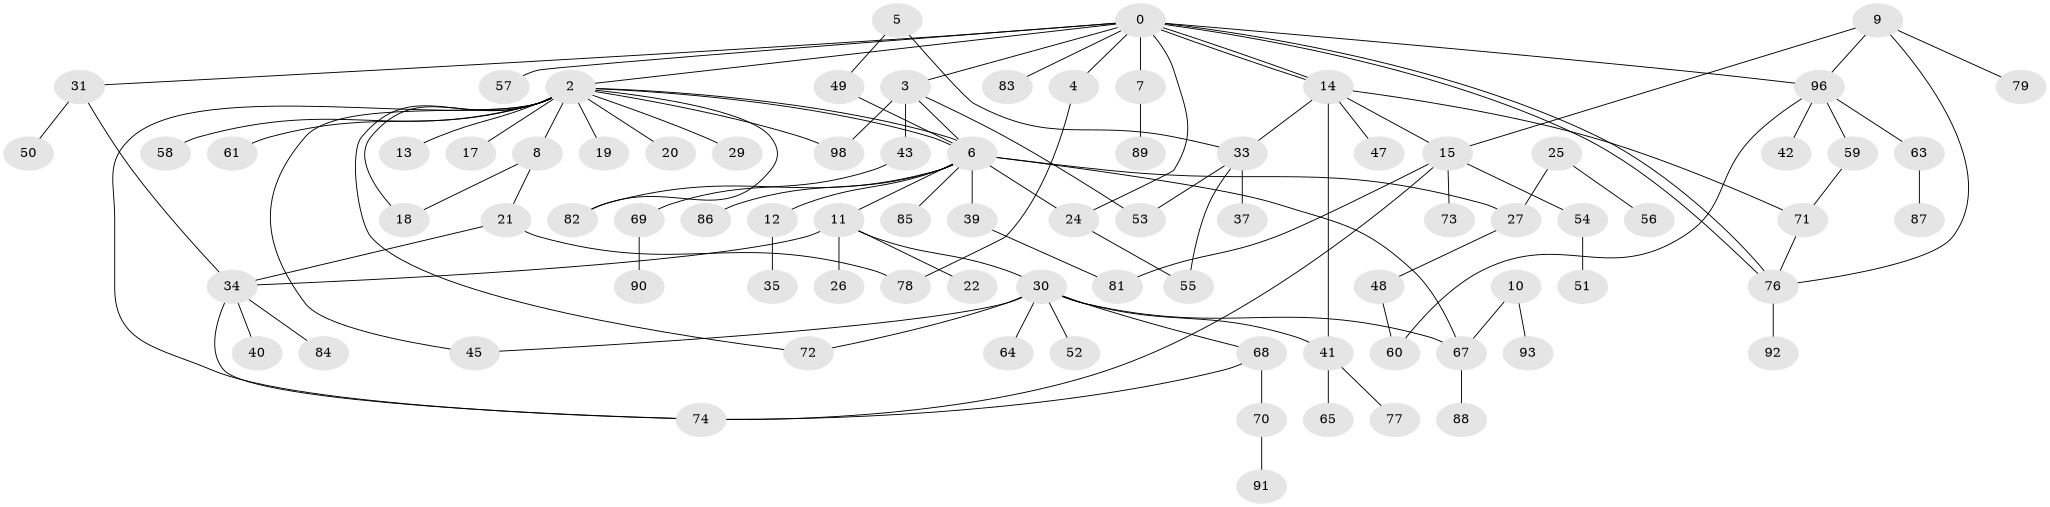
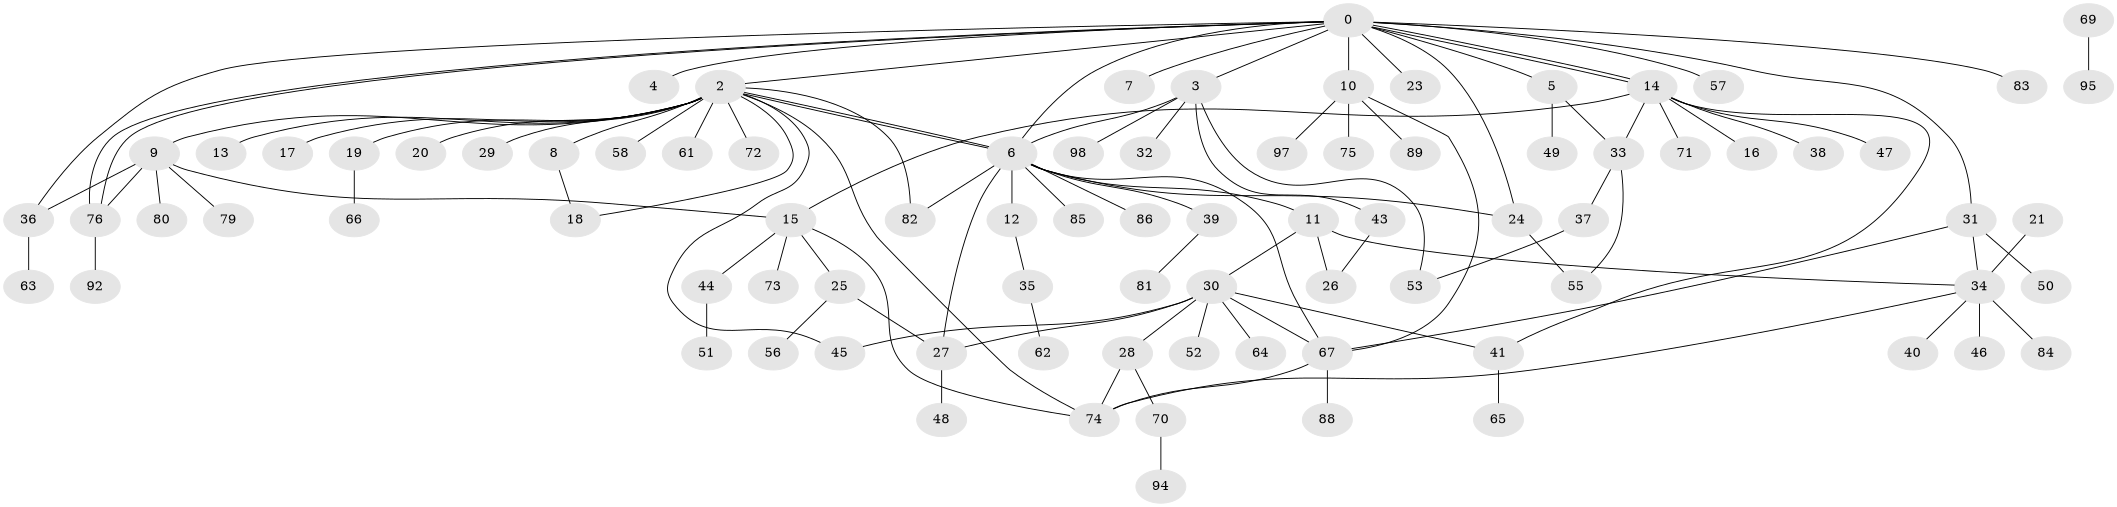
edge "0" -- "5": added
edge "0" -- "10": added
node "23": added
node "96": label "96" -> "36"
edge "2" -- "98": now "2" -- "9"
edge "49" -- "6": now "0" -- "6"
edge "7" -- "89": now "10" -- "89"
node "32": added
node "75": added
node "16": added
node "42": removed
node "38": added
node "59": removed
edge "43" -- "69": now "43" -- "26"
edge "8" -- "21": removed
edge "33" -- "53": now "37" -- "53"
node "80": added
node "66": added
node "54": label "54" -> "44"
node "87": removed
edge "15" -- "81": now "15" -- "25"
edge "71" -- "76": removed
node "90": label "90" -> "95"
node "78": removed
node "22": removed
edge "31" -- "67": added
edge "30" -- "72": now "30" -- "27"
node "62": added
node "68": label "68" -> "28"
node "60": removed
node "93": label "93" -> "97"
node "46": added
edge "67" -- "74": added
node "77": removed
node "91": label "91" -> "94"
